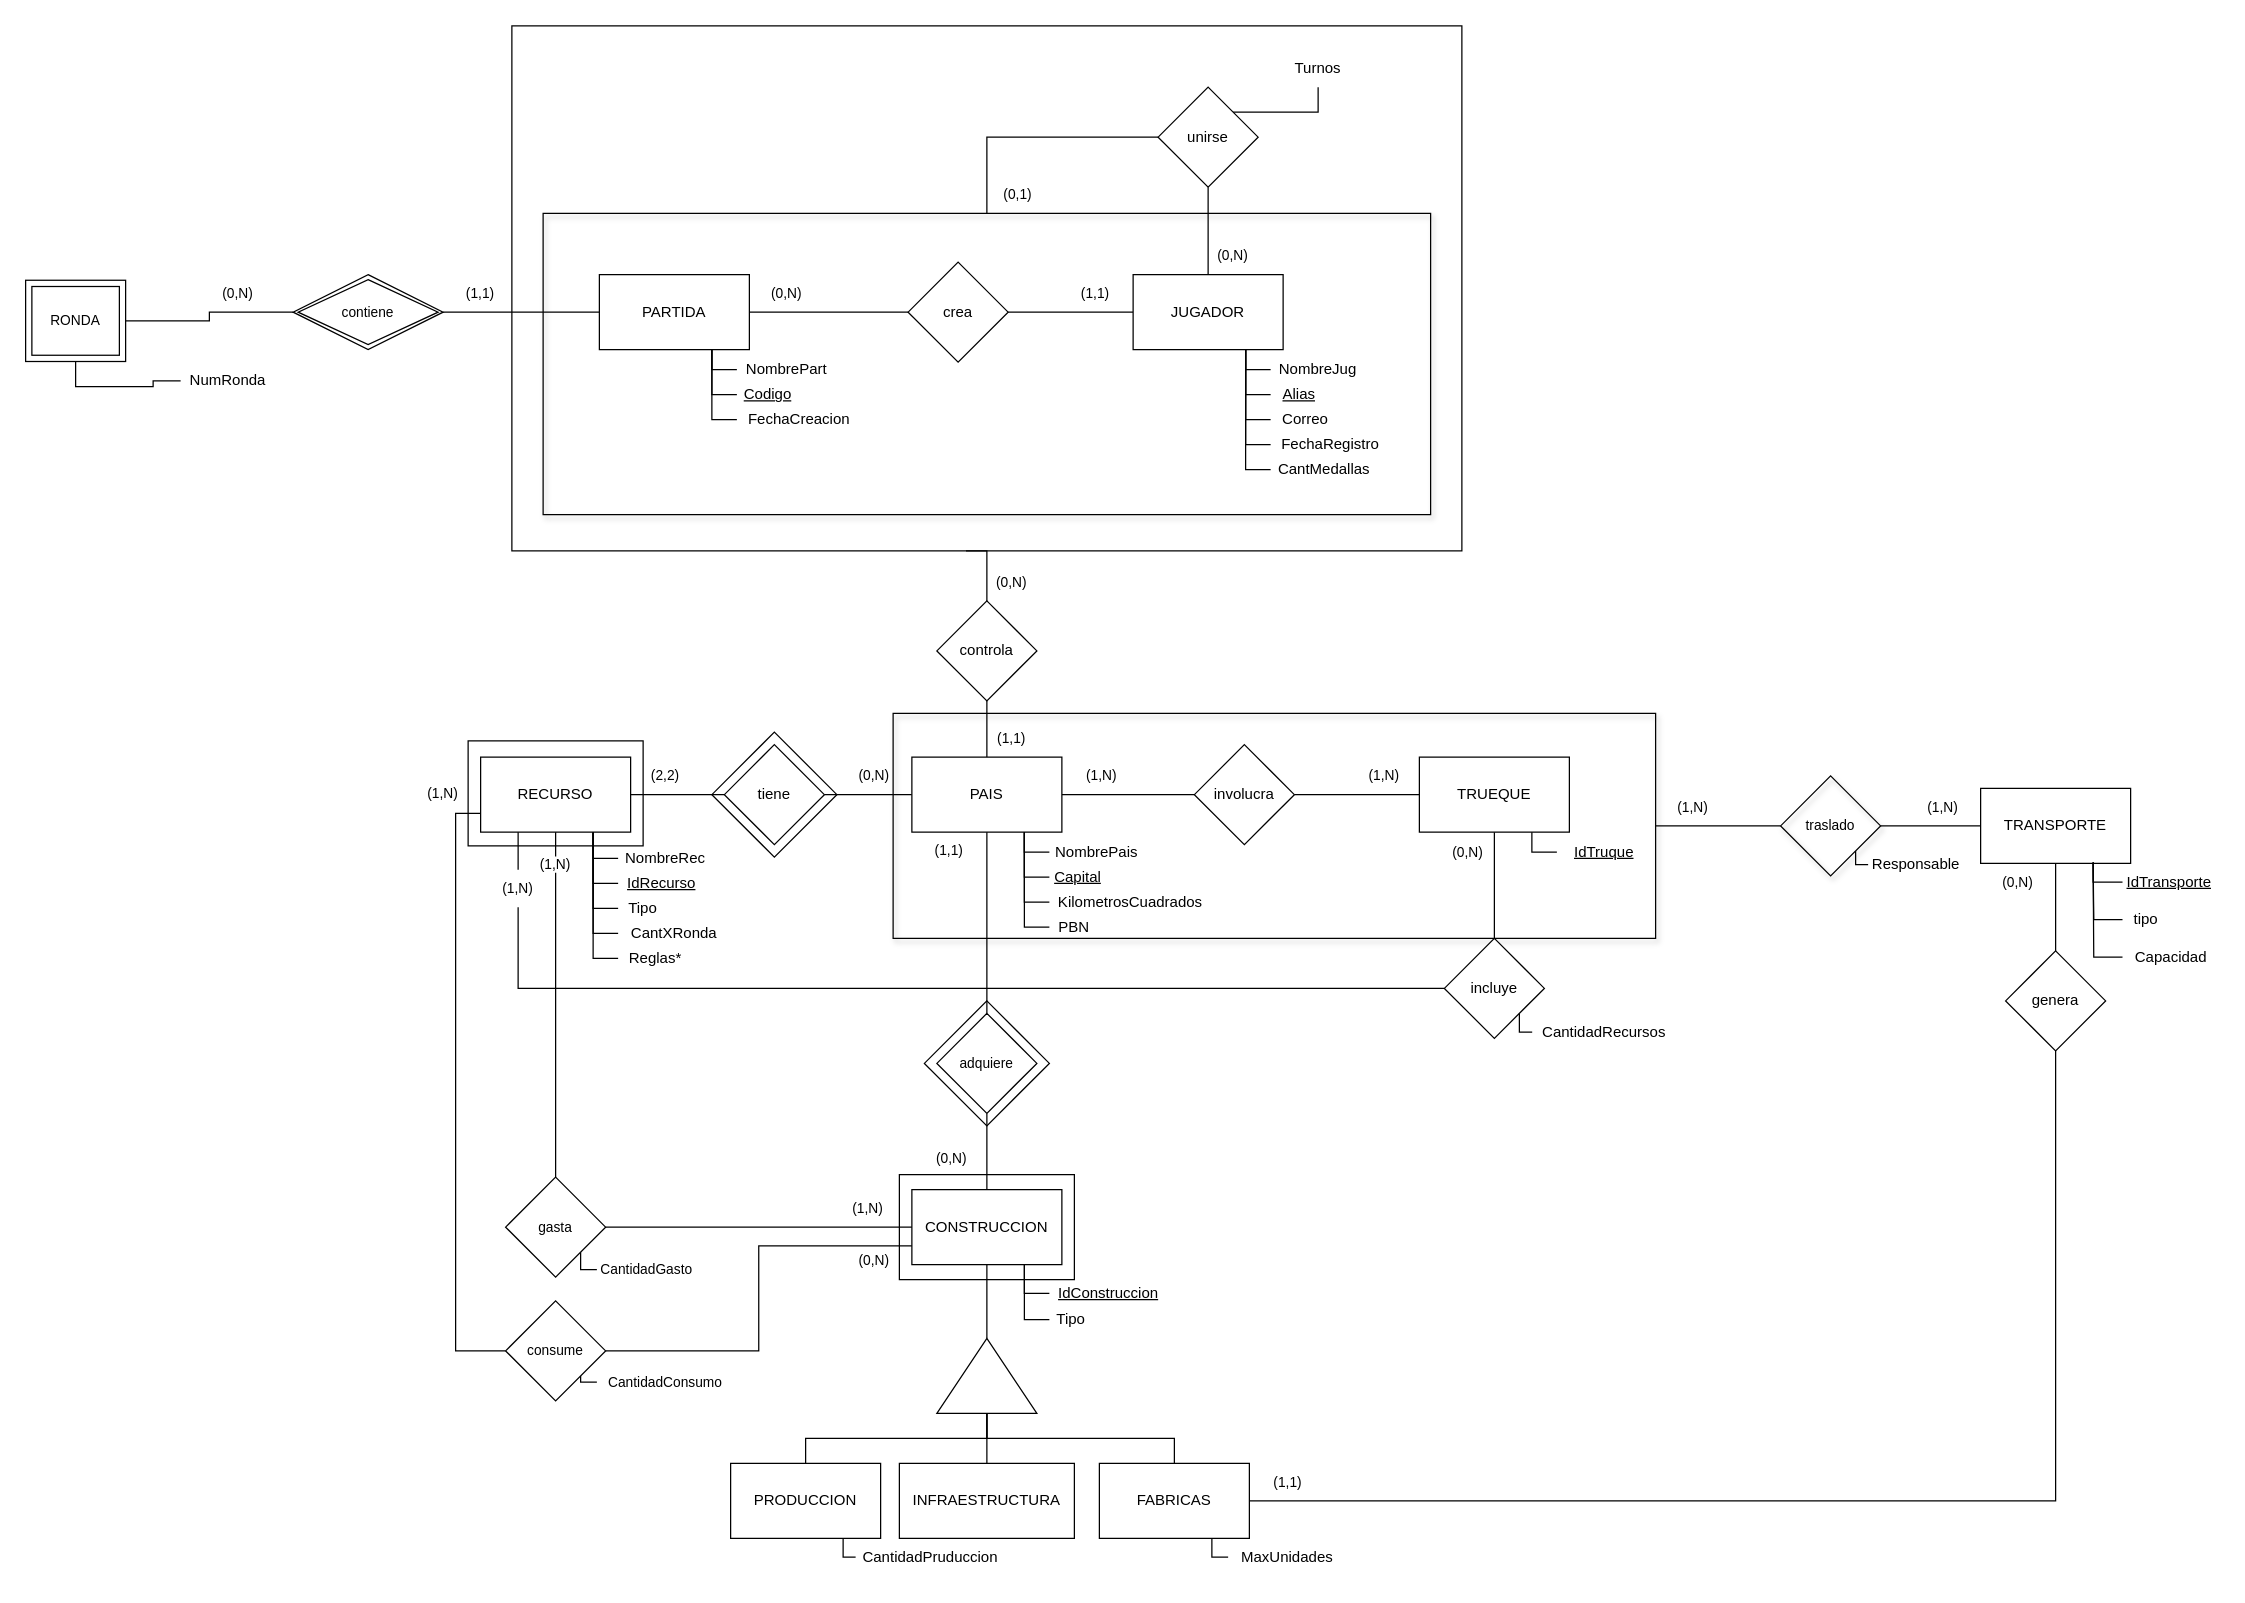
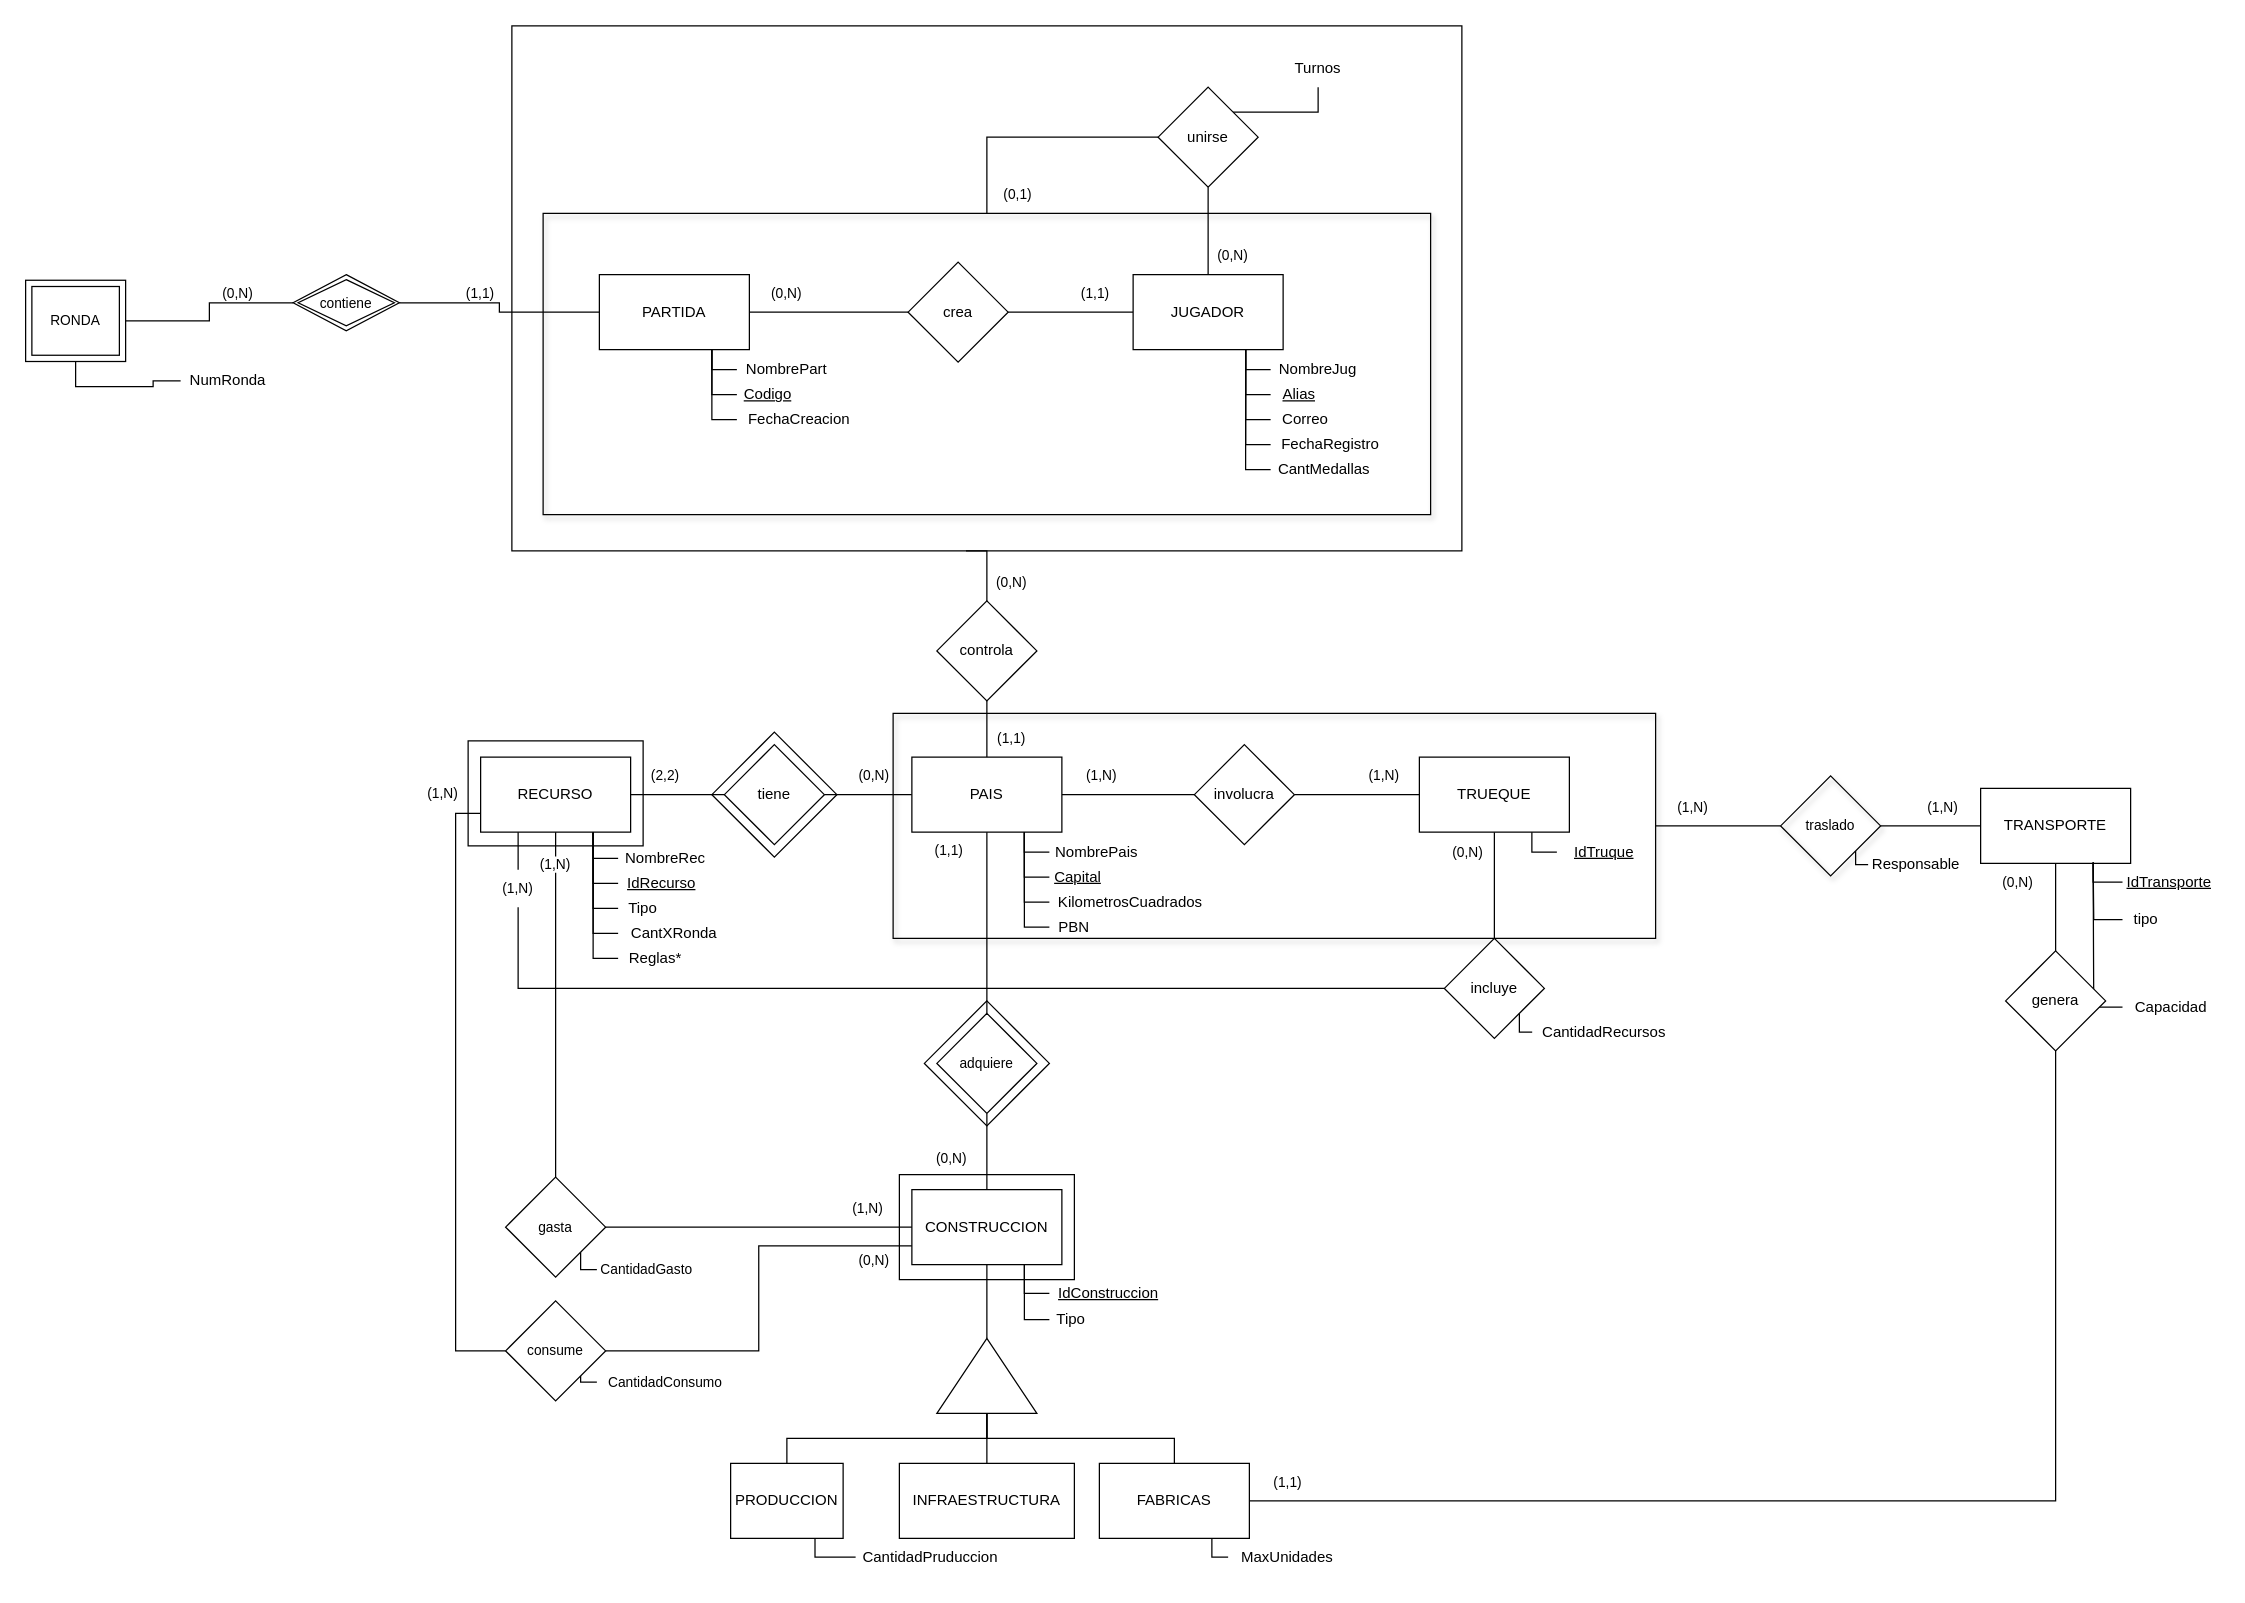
node "contiene": size 150x75 -> 106x56
node "Capacidad": moved (2170, 957) -> (2170, 1007)
node "PRODUCCION": size 150x75 -> 113x75
